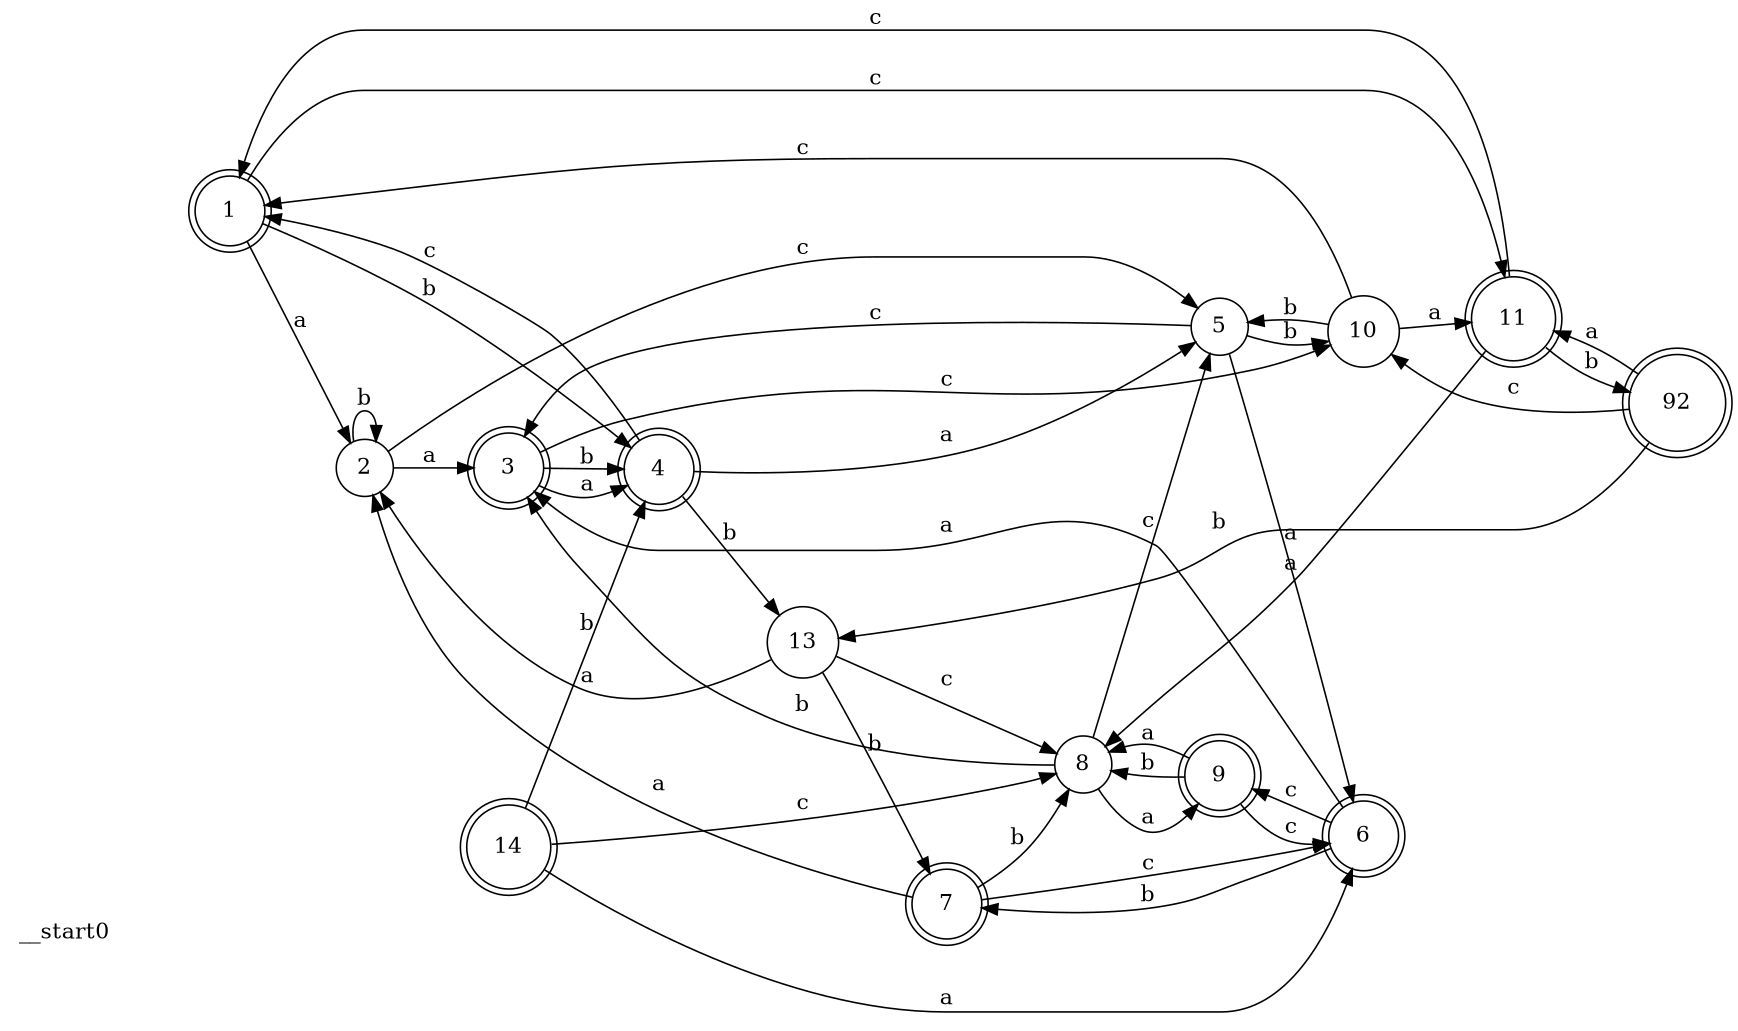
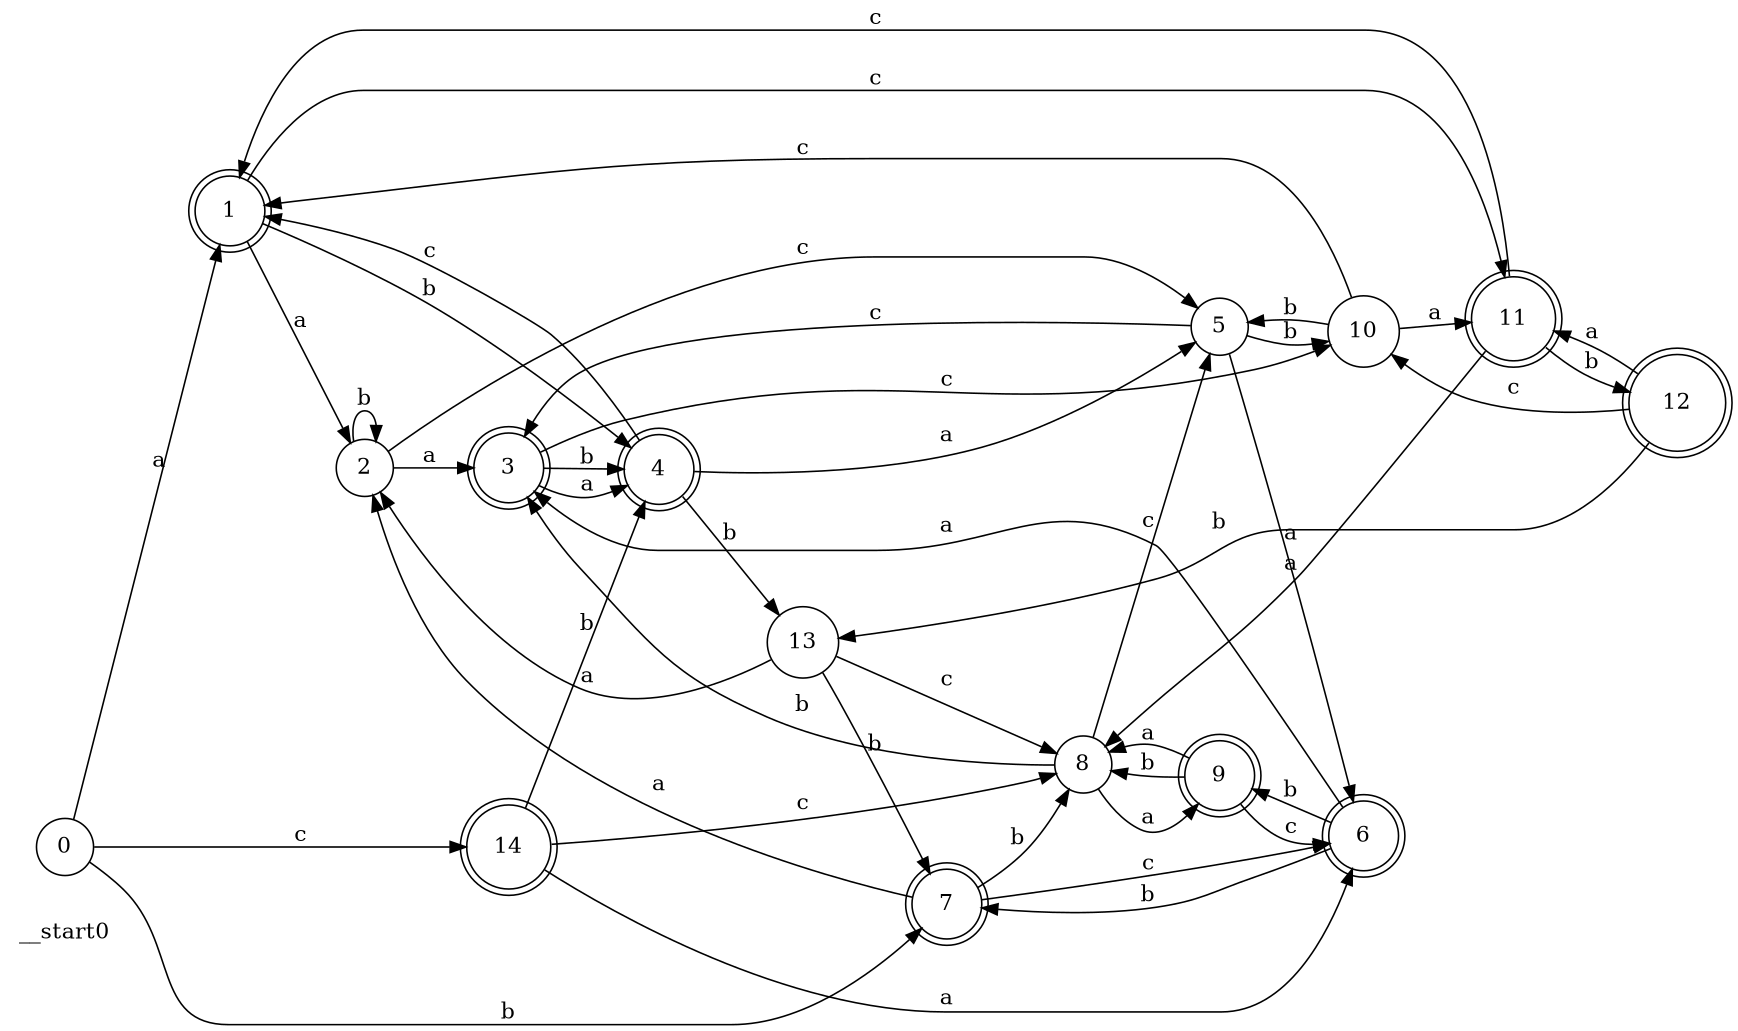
node "92": label "92" -> "12"
edge "6" -> "9": label "c" -> "b"
node "0": added
